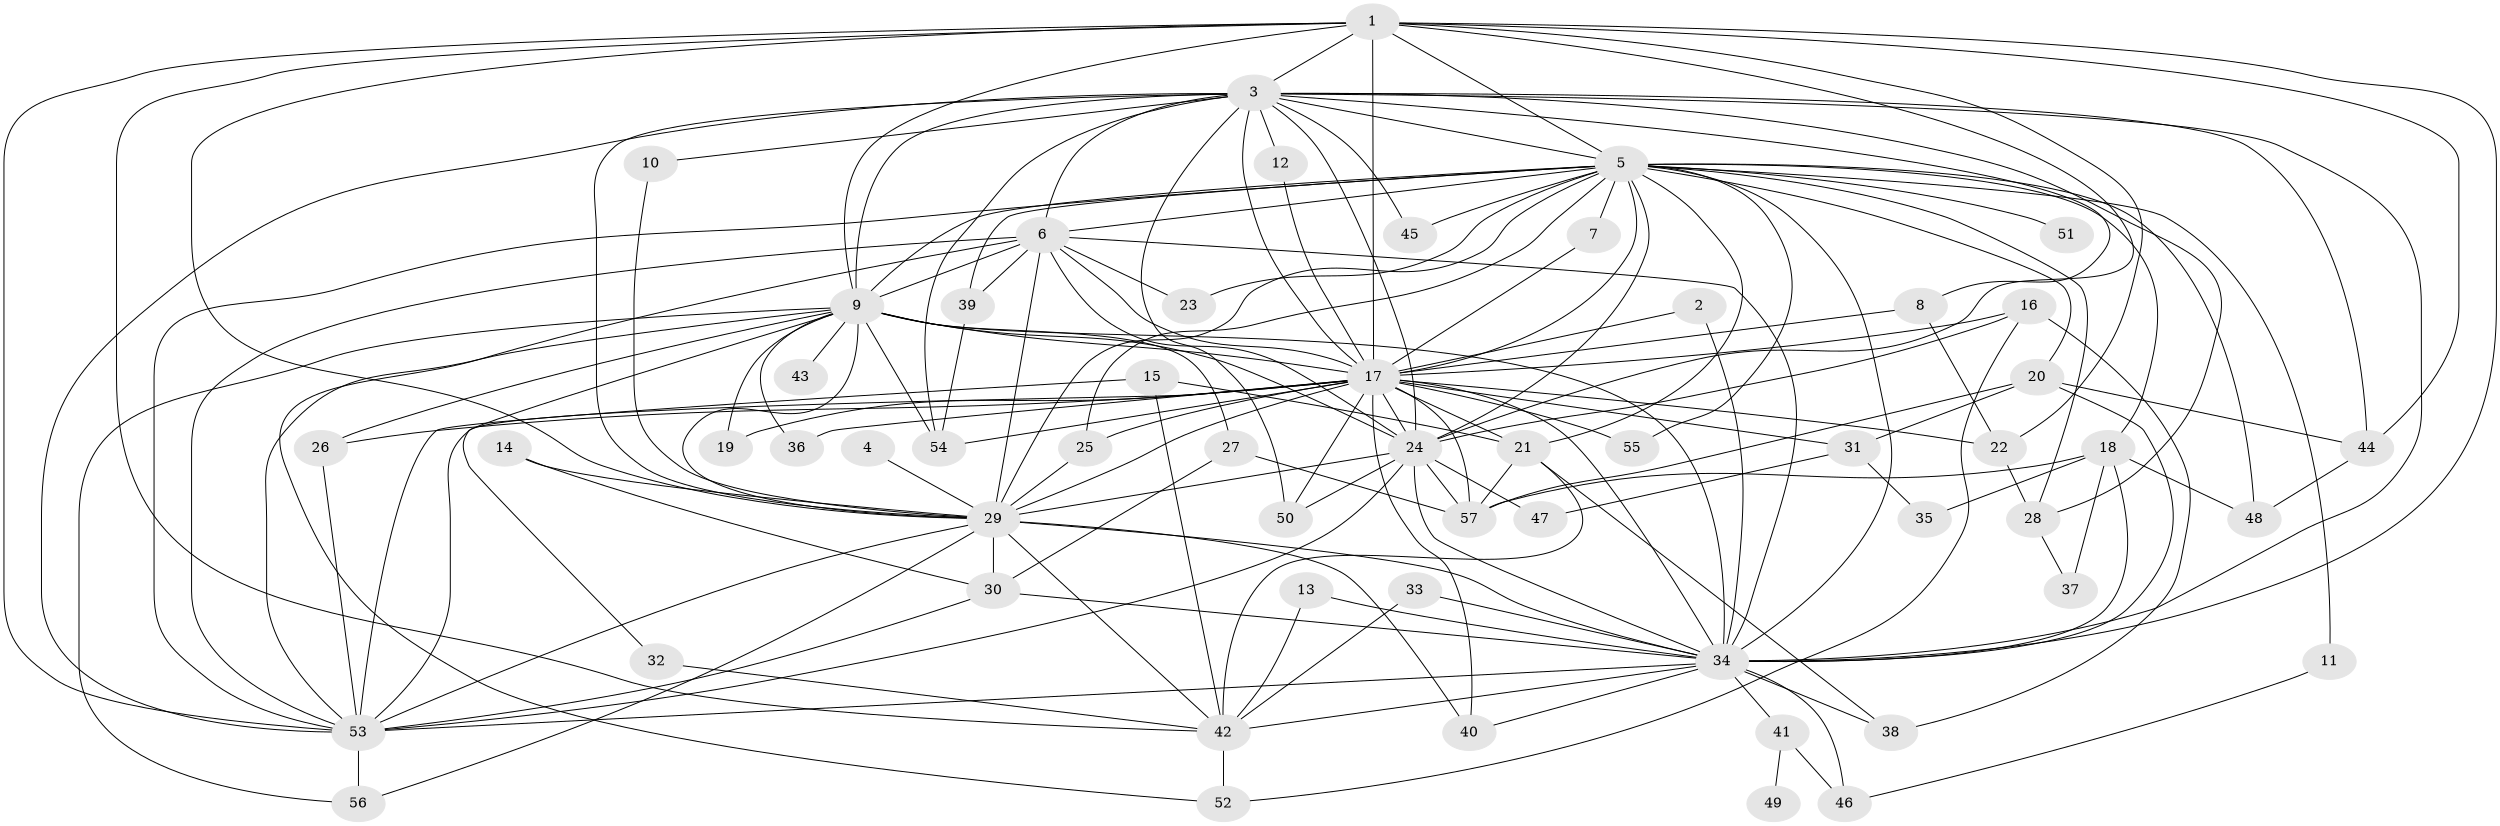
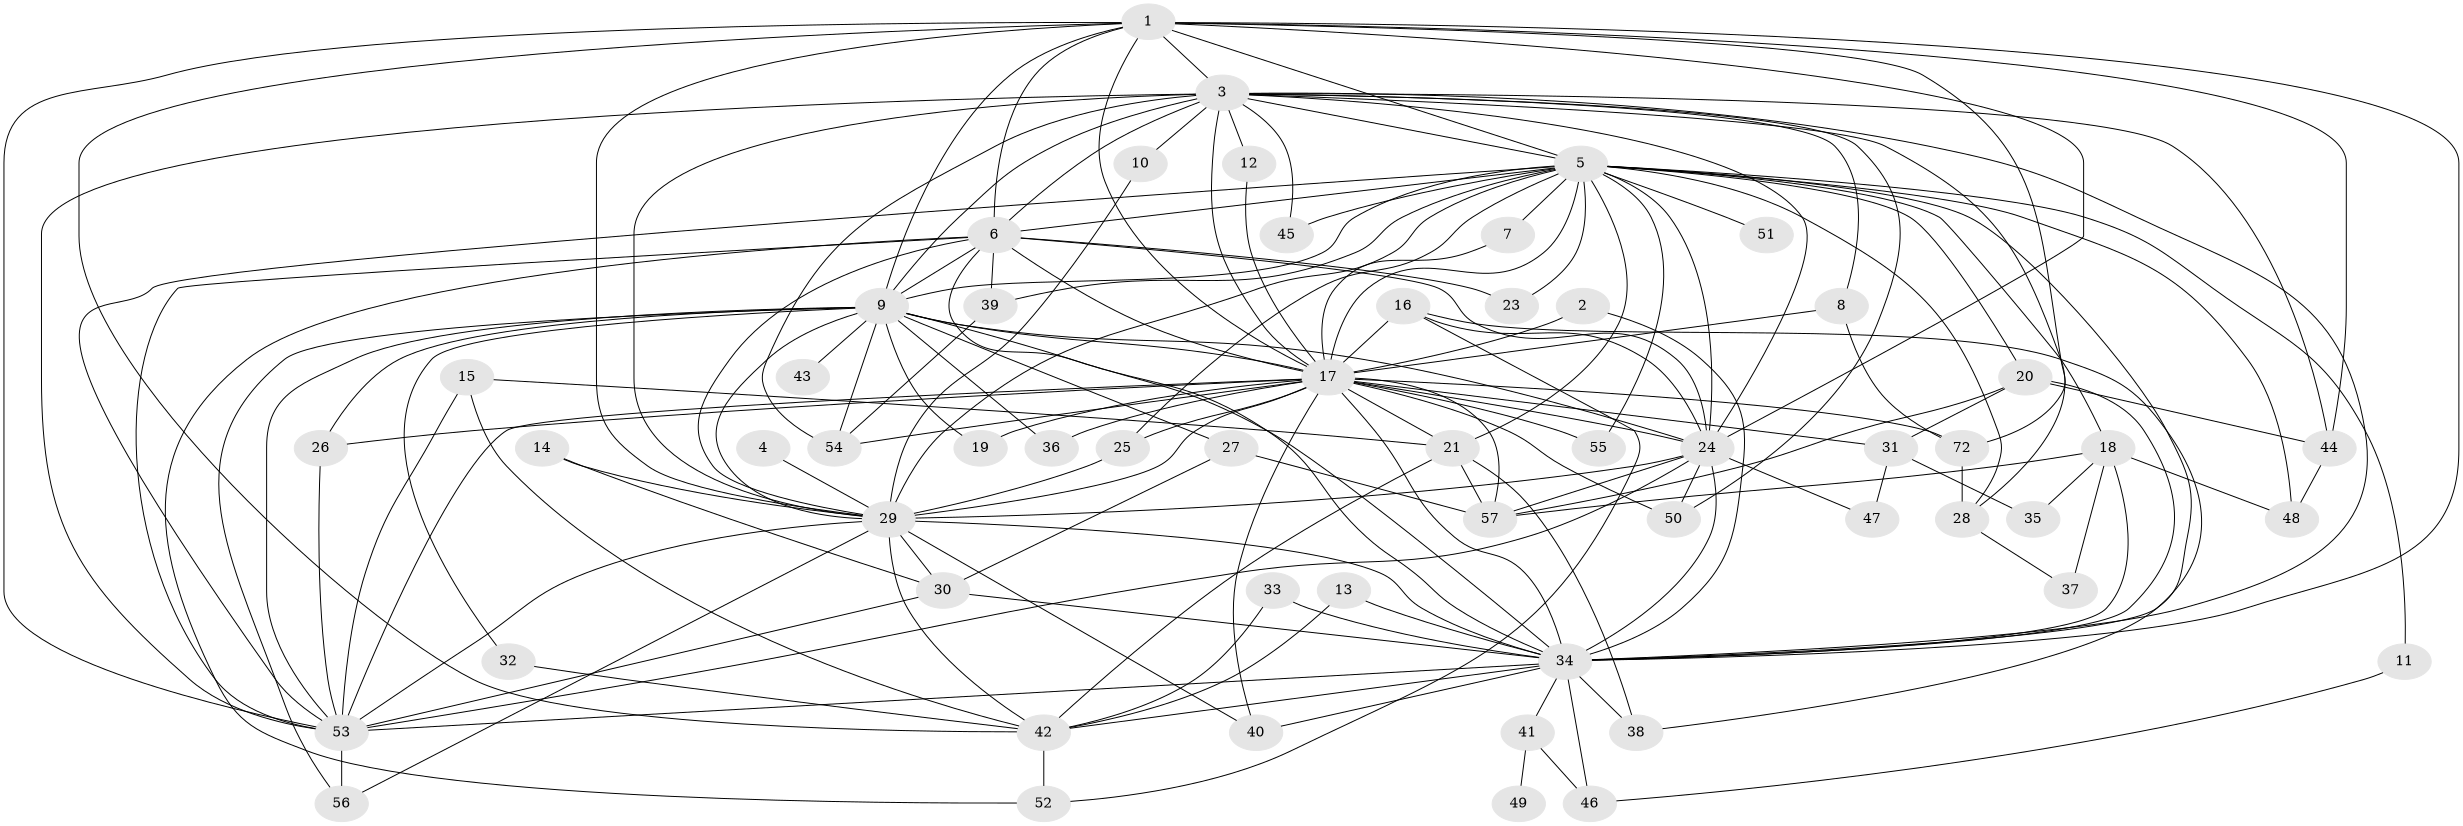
edge "1" -- "6": added
node "22": label "22" -> "72"
